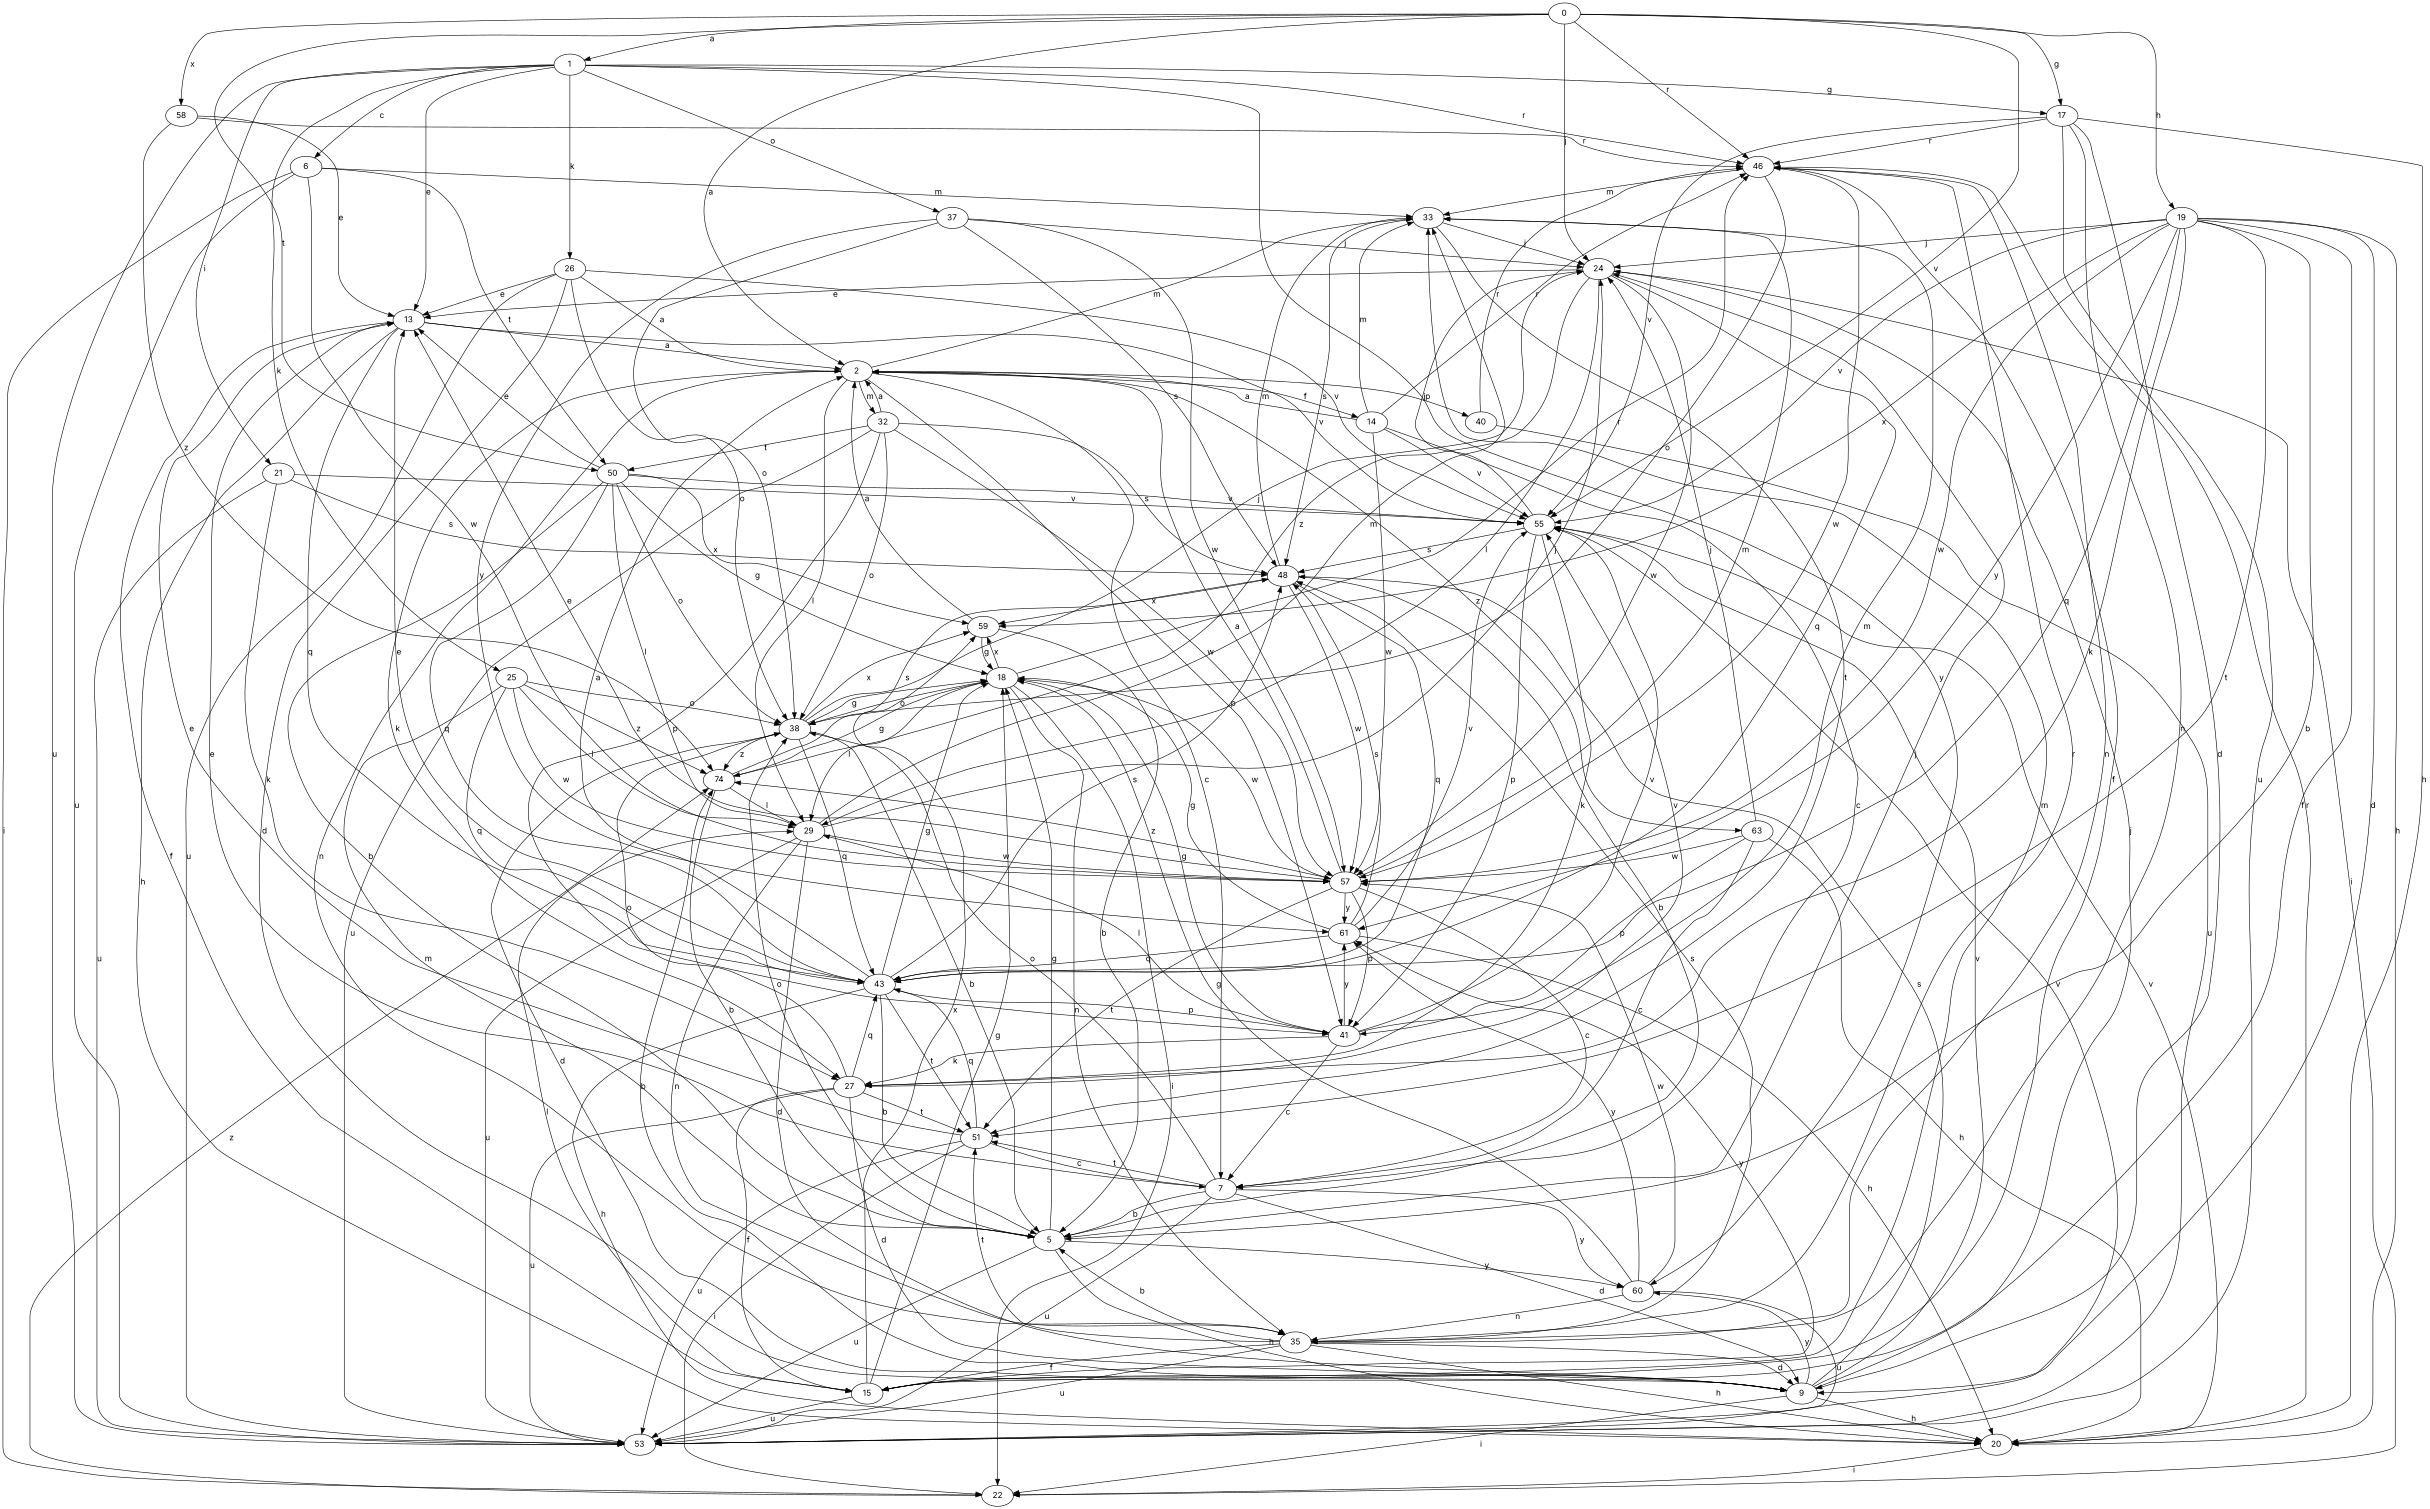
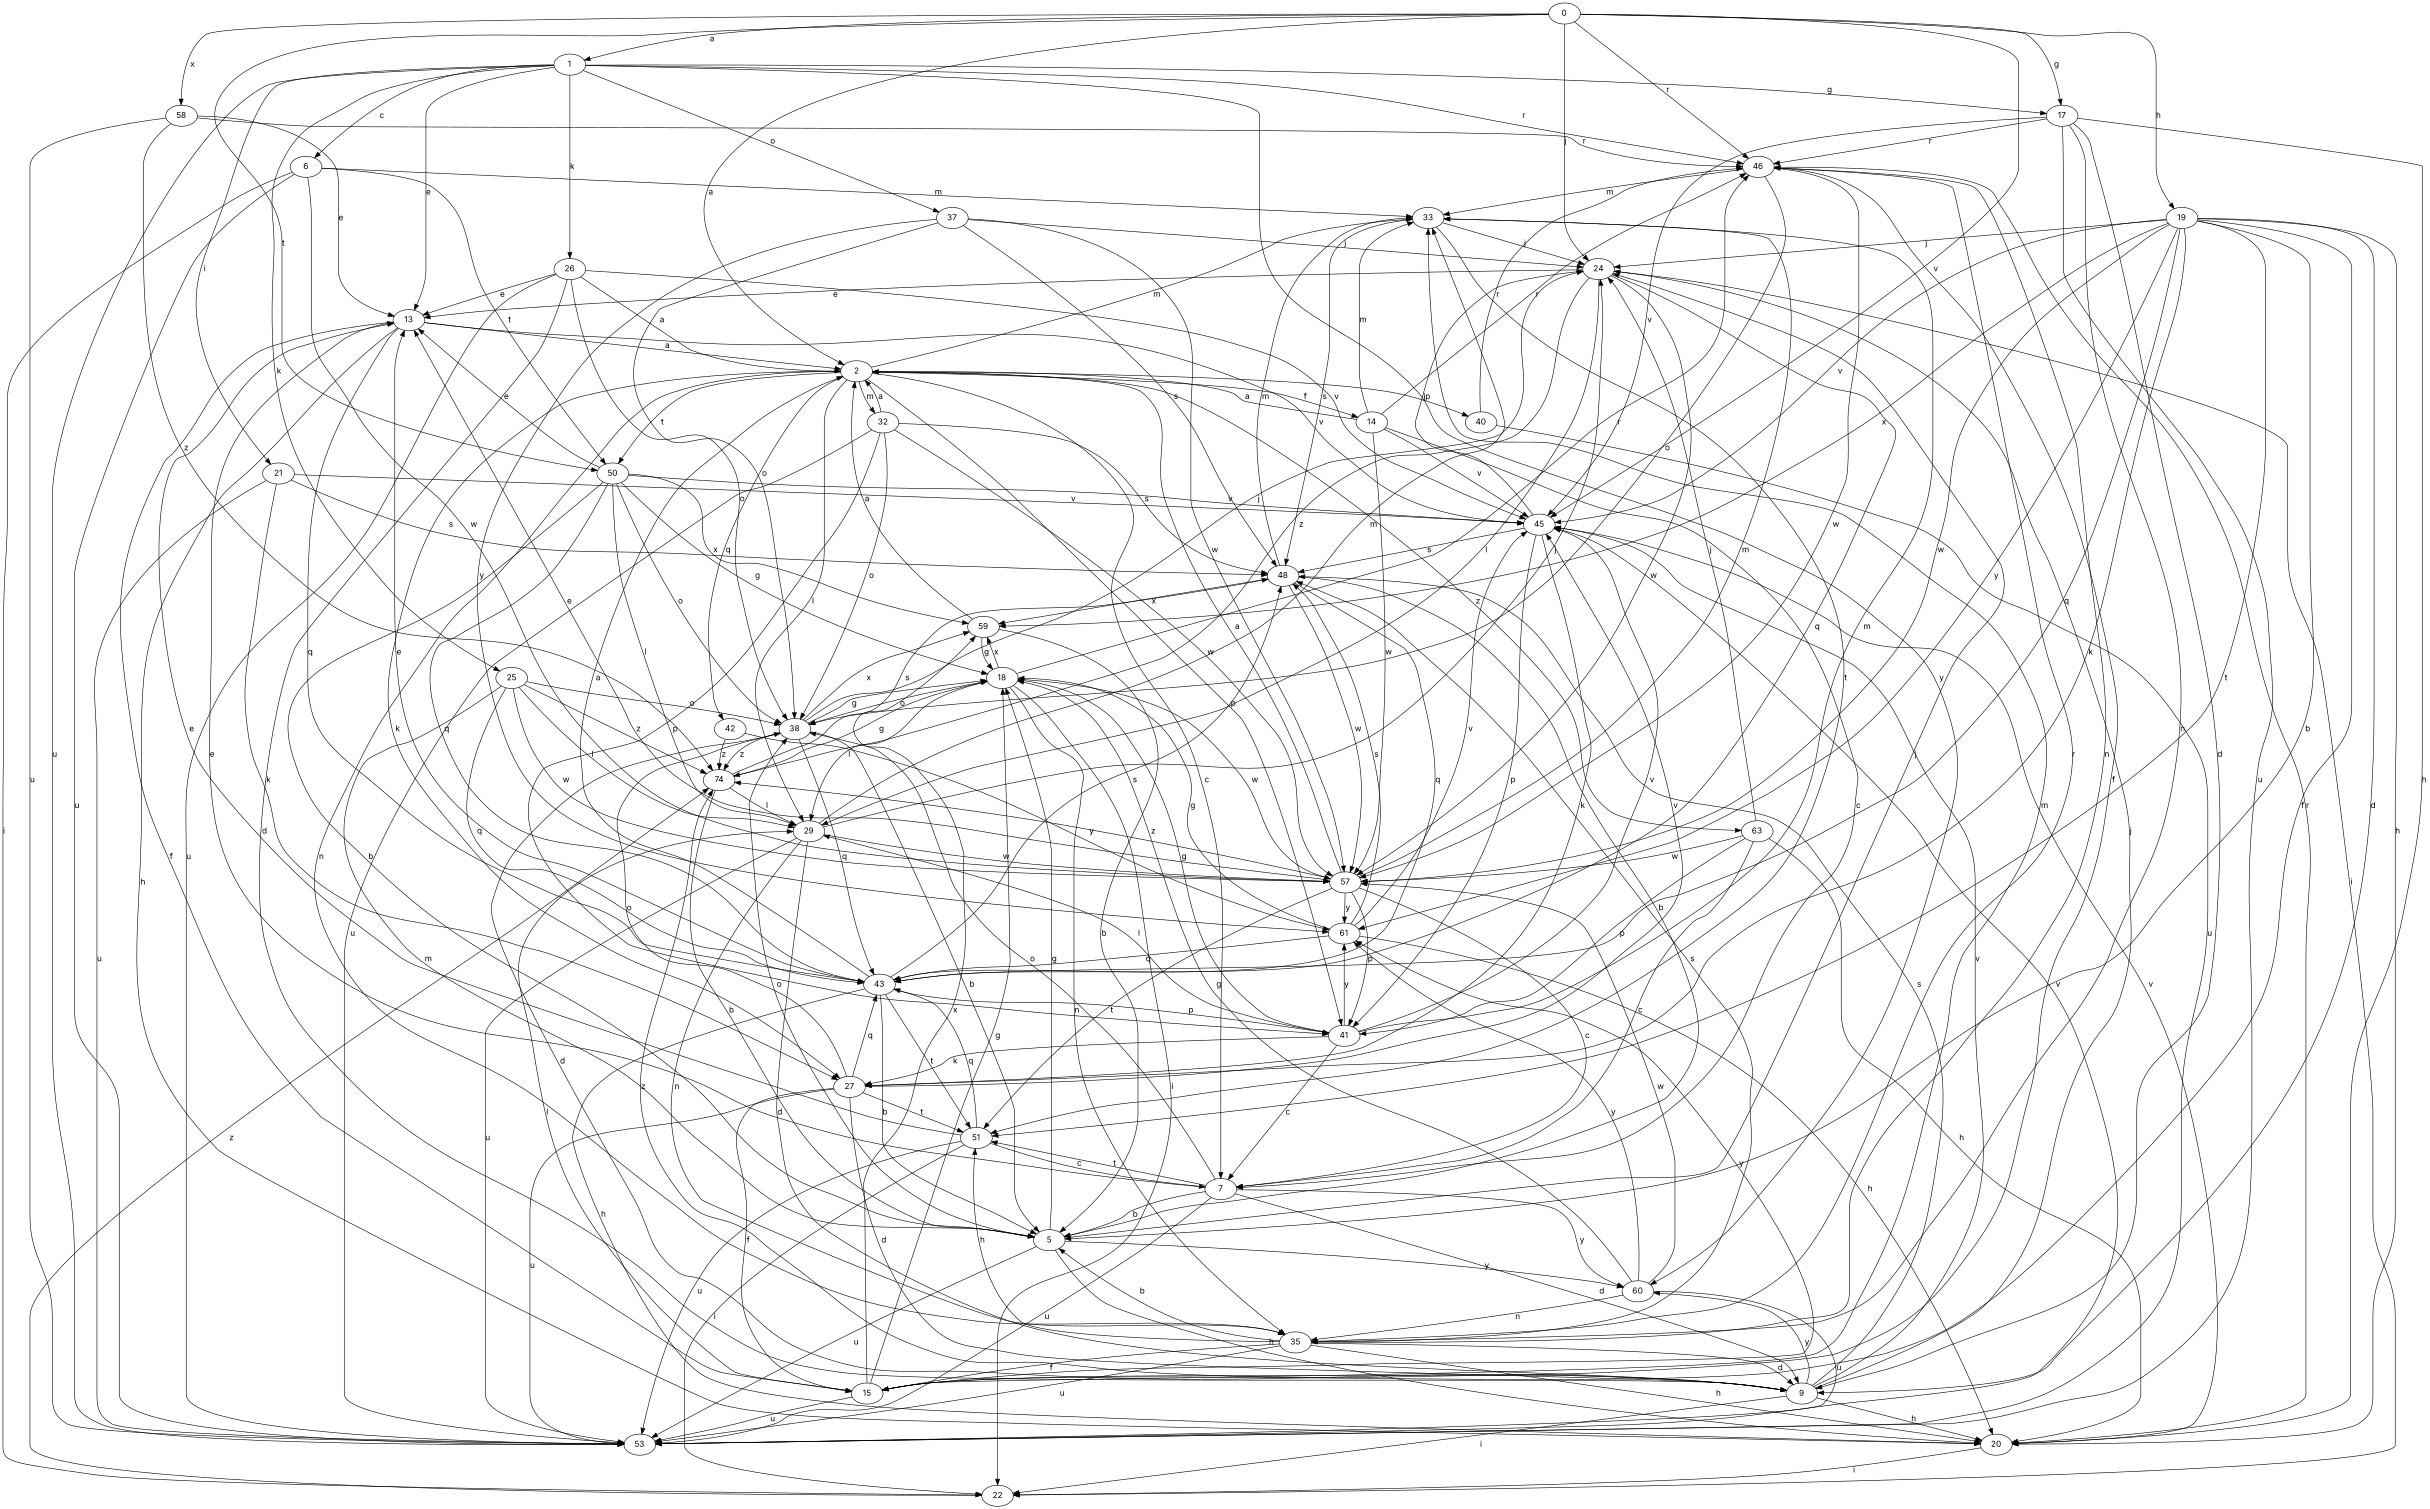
edge "32" -> "50": now "2" -> "50"
node "55": label "55" -> "45"
node "42": added
edge "43" -> "18": removed, label "g"
edge "58" -> "53": added, label "u"
edge "9" -> "74": label "b" -> "z"
edge "35" -> "51": label "t" -> "h"
